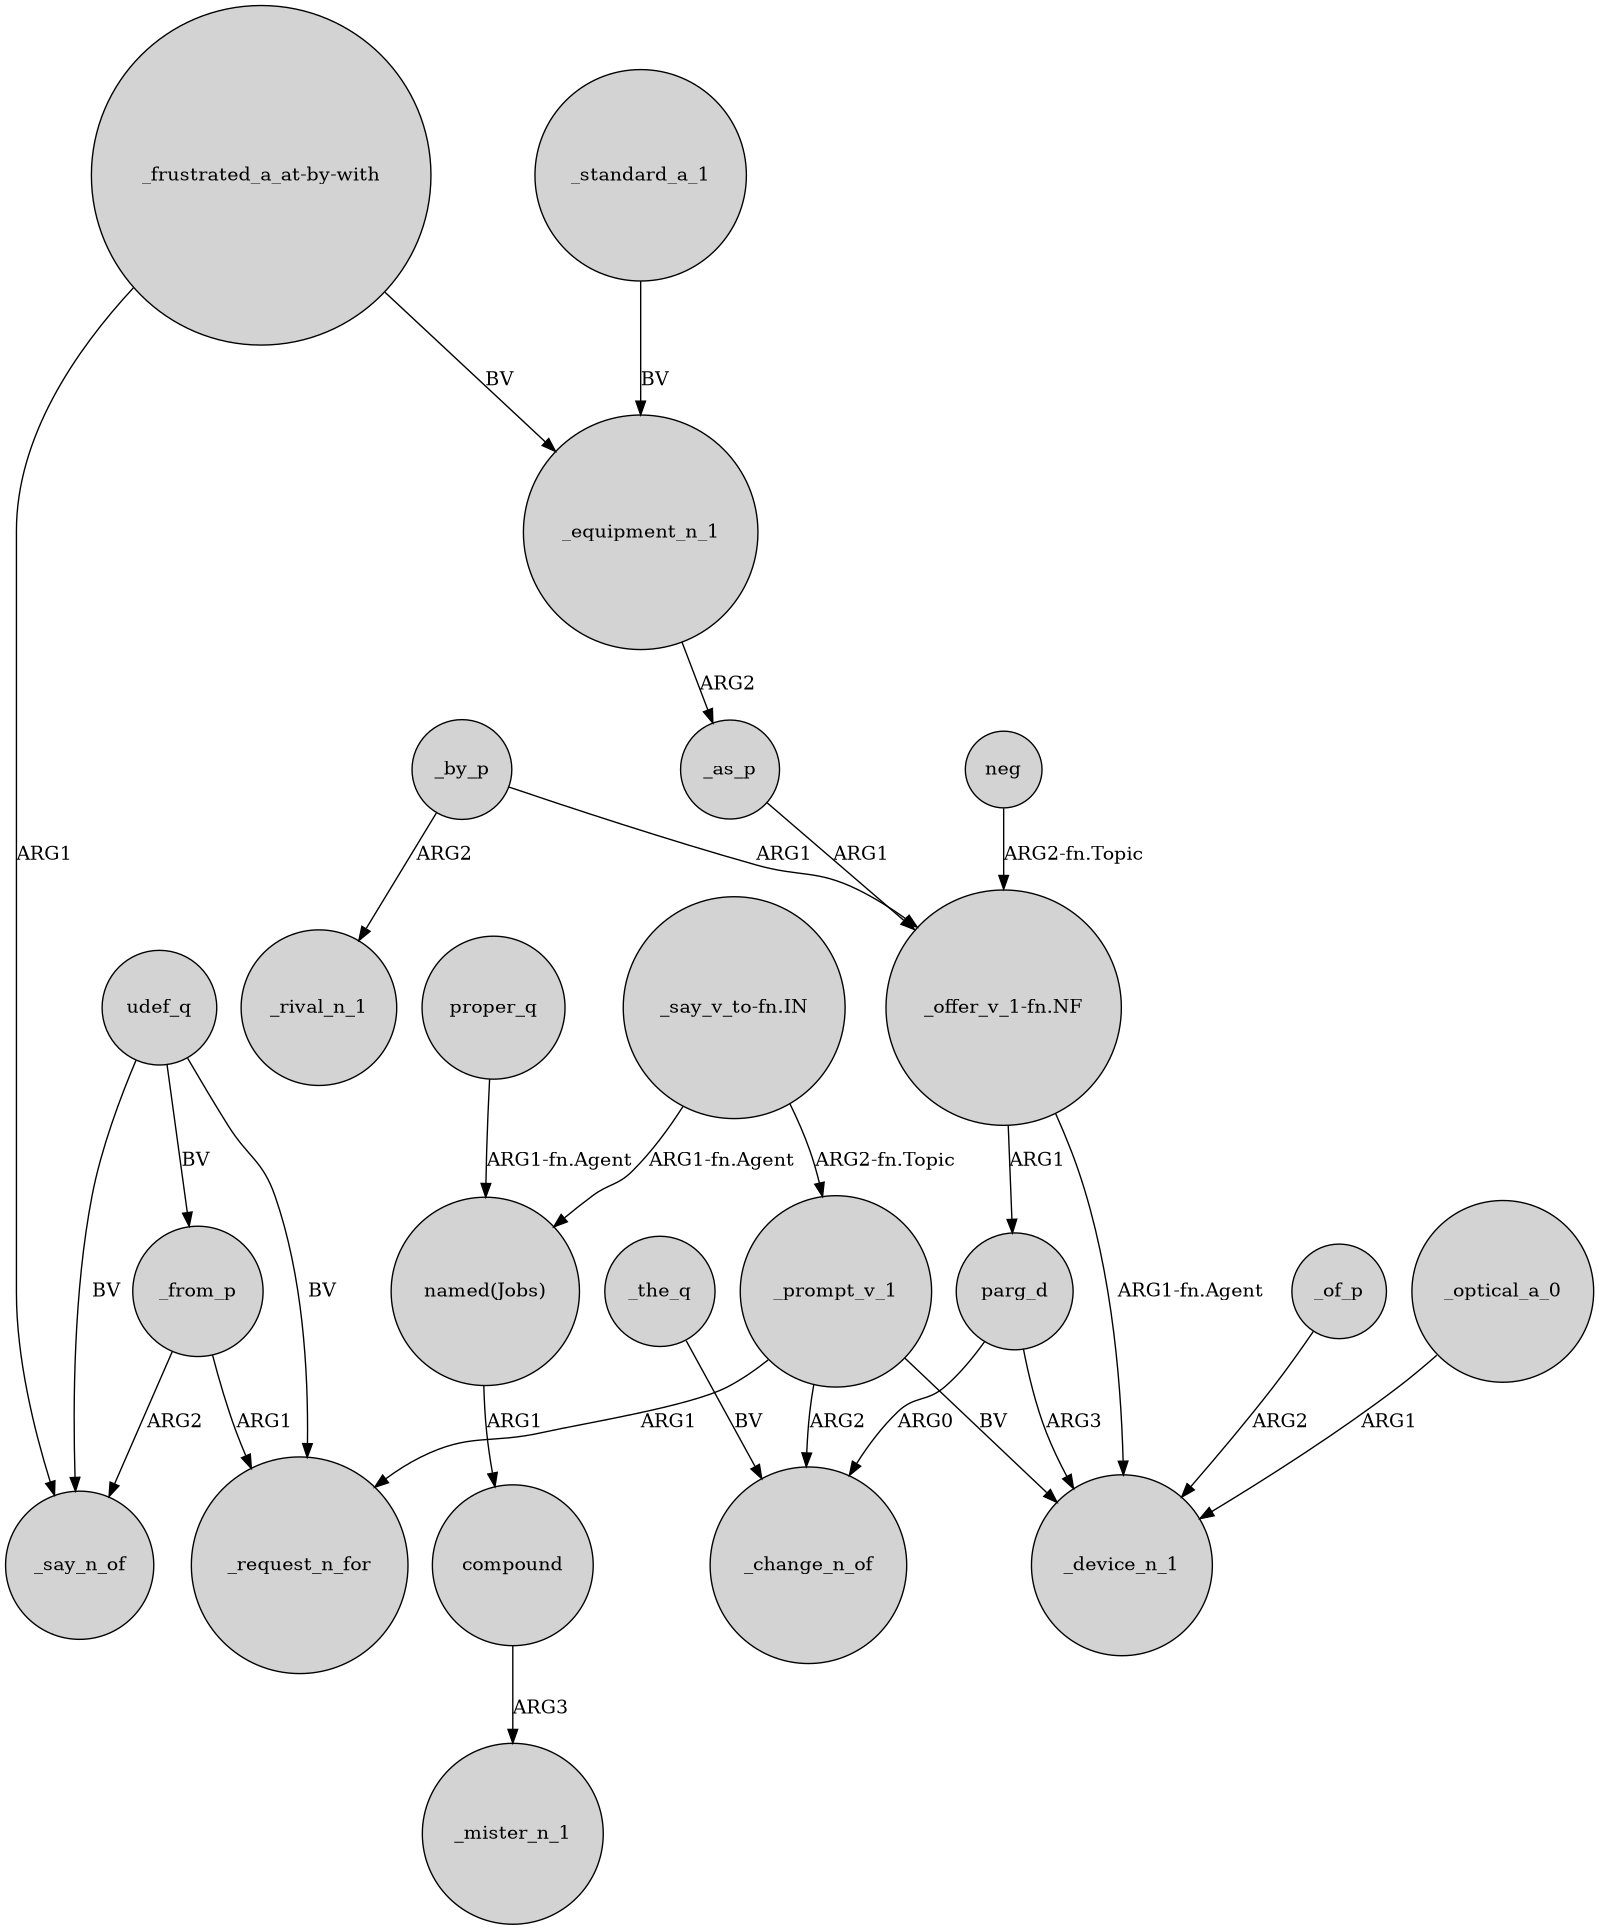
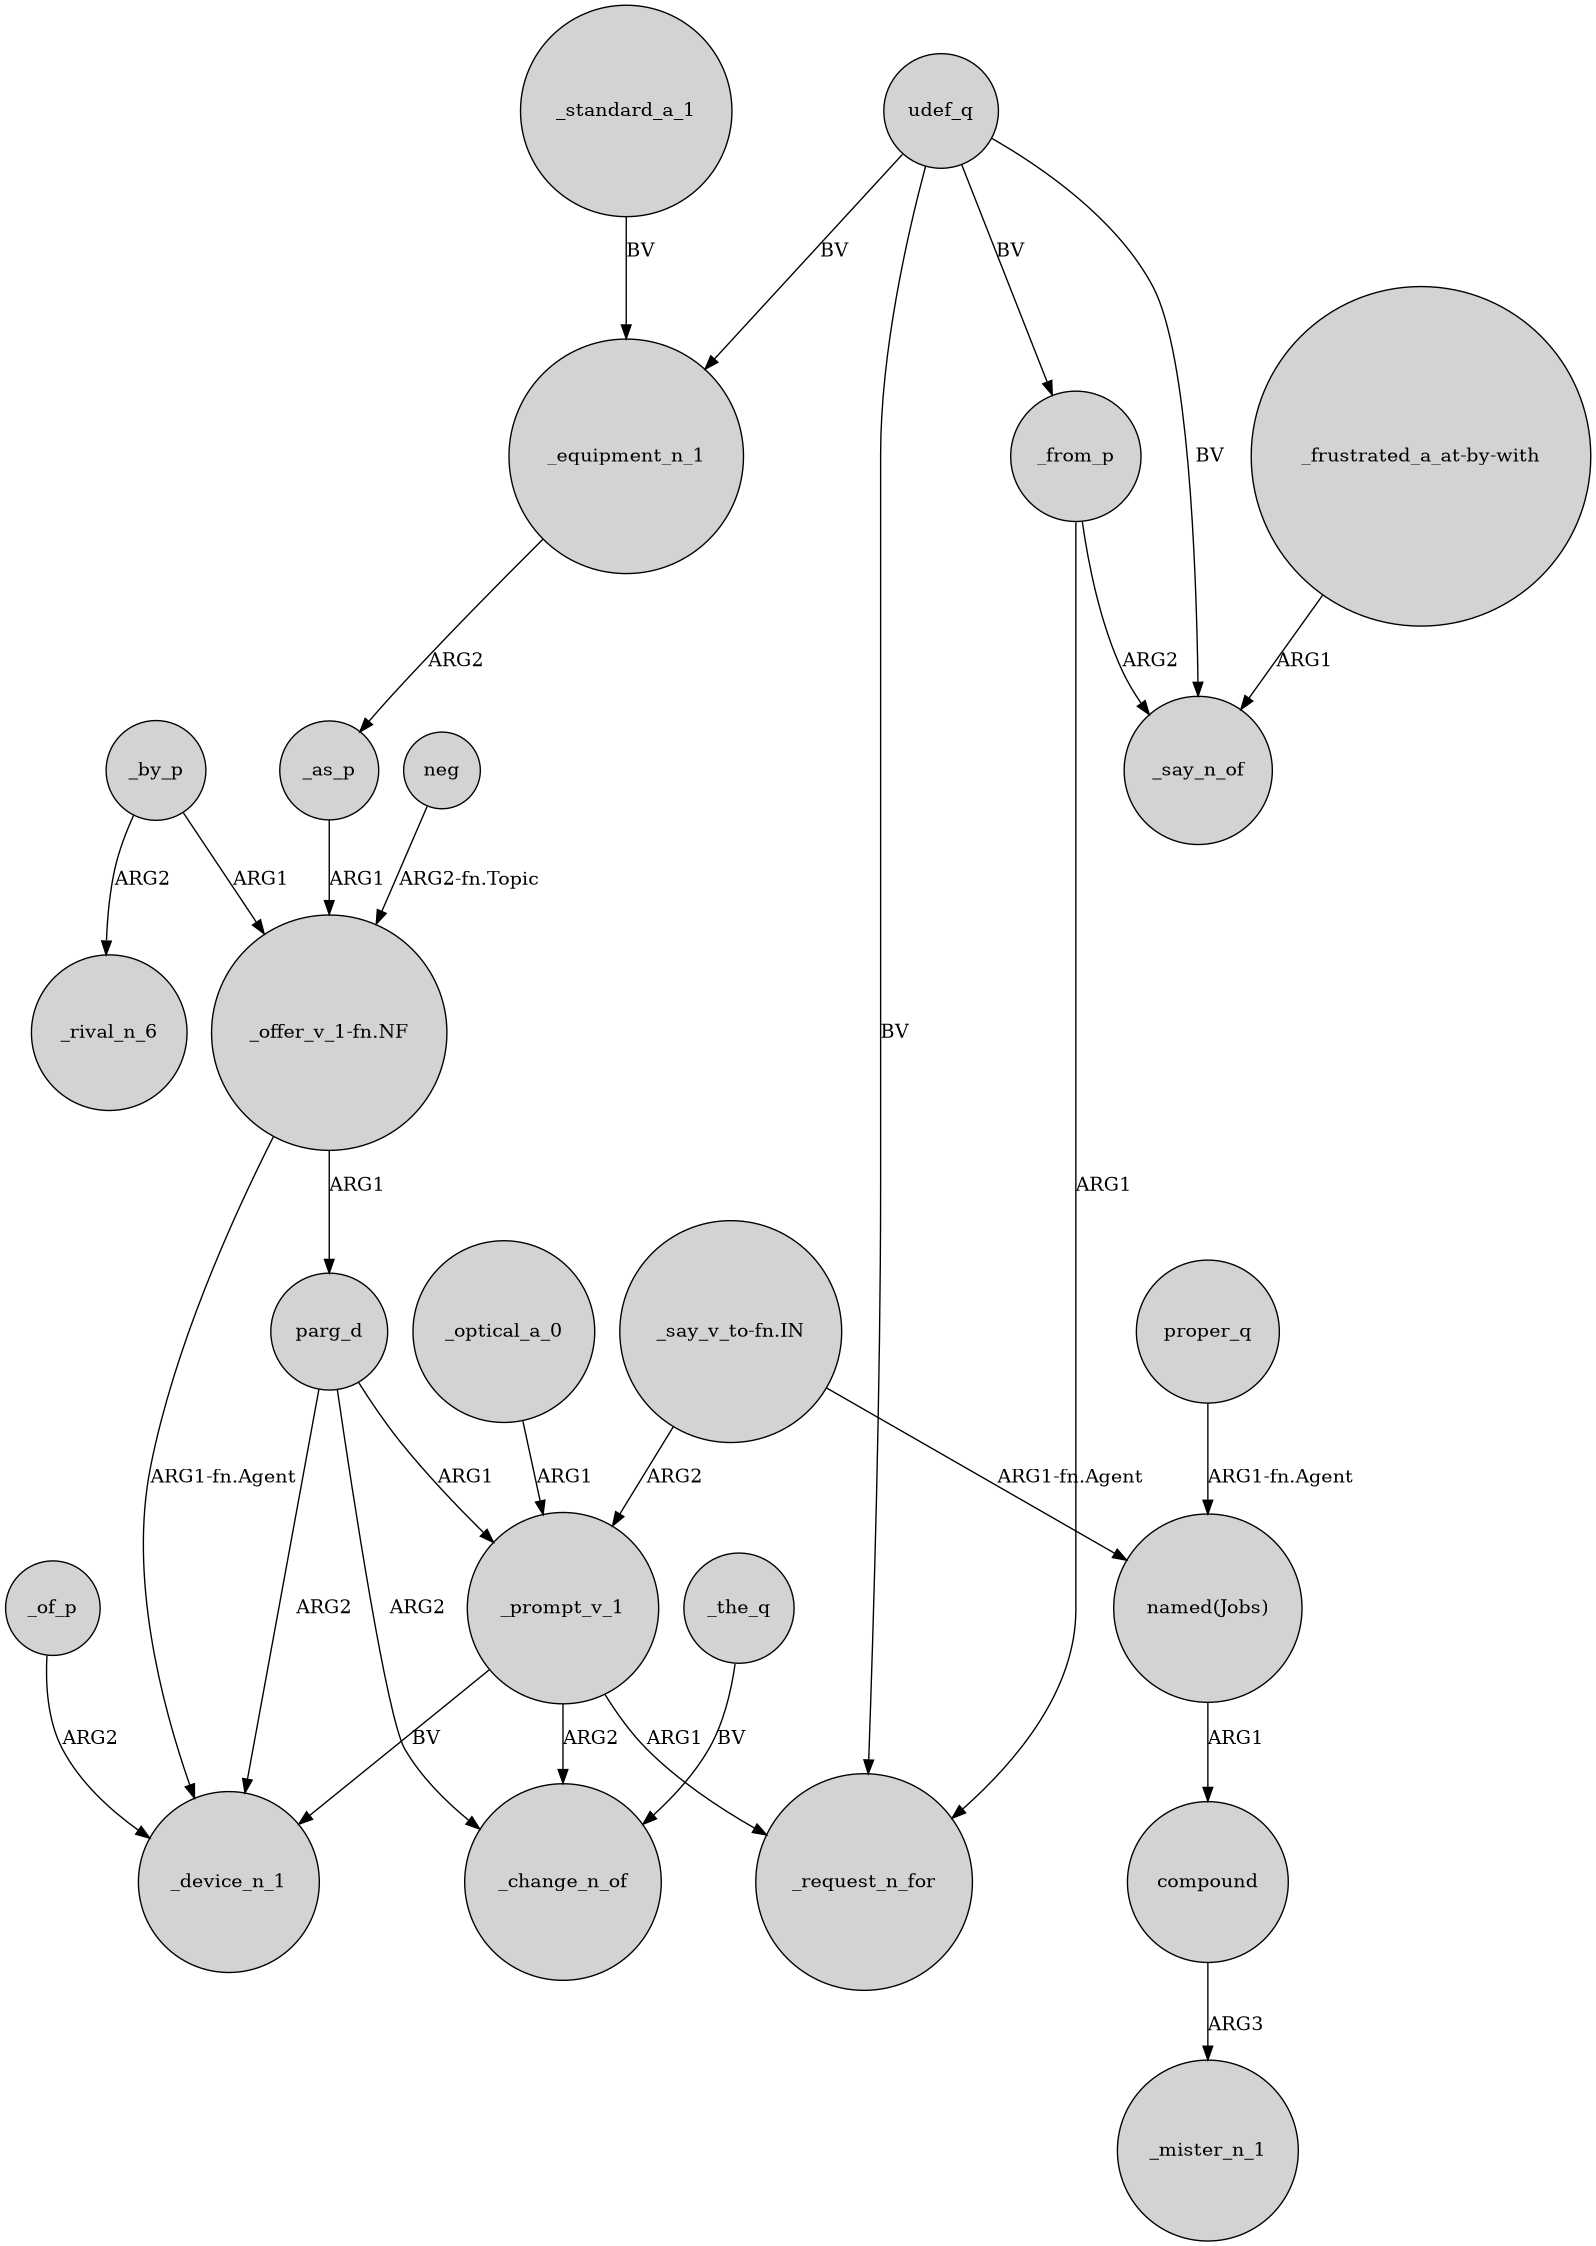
edge "_frustrated_a_at-by-with" -> "_equipment_n_1": now "udef_q" -> "_equipment_n_1"
node "_rival_n_1": label "_rival_n_1" -> "_rival_n_6"
edge "_say_v_to-fn.IN" -> "_prompt_v_1": label "ARG2-fn.Topic" -> "ARG2"
edge "parg_d" -> "_change_n_of": label "ARG0" -> "ARG2"
edge "parg_d" -> "_device_n_1": label "ARG3" -> "ARG2"
edge "_optical_a_0" -> "_device_n_1": now "_optical_a_0" -> "_prompt_v_1"
edge "parg_d" -> "_prompt_v_1": added, label "ARG1"
